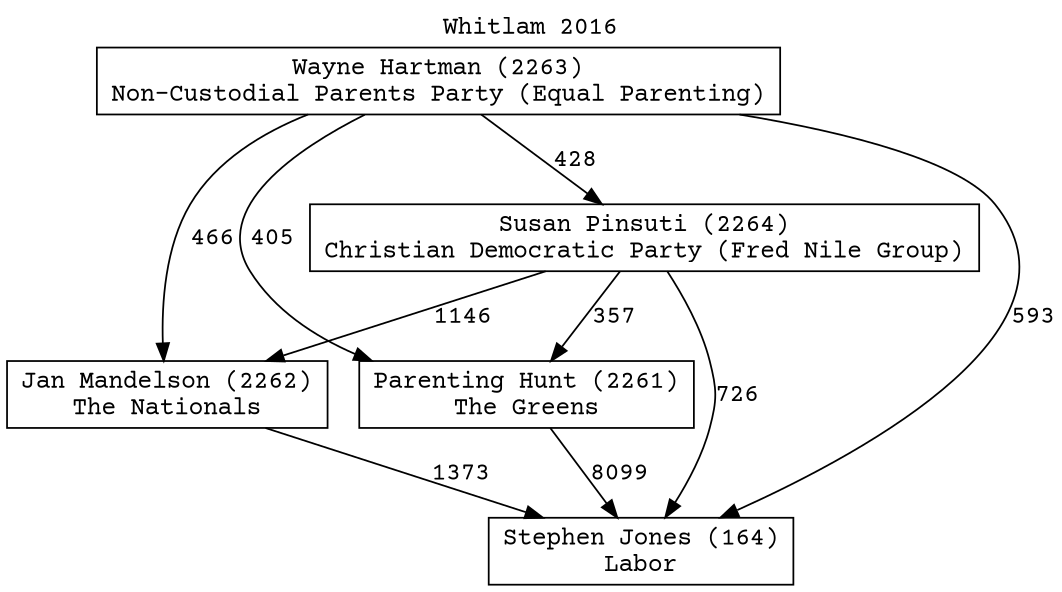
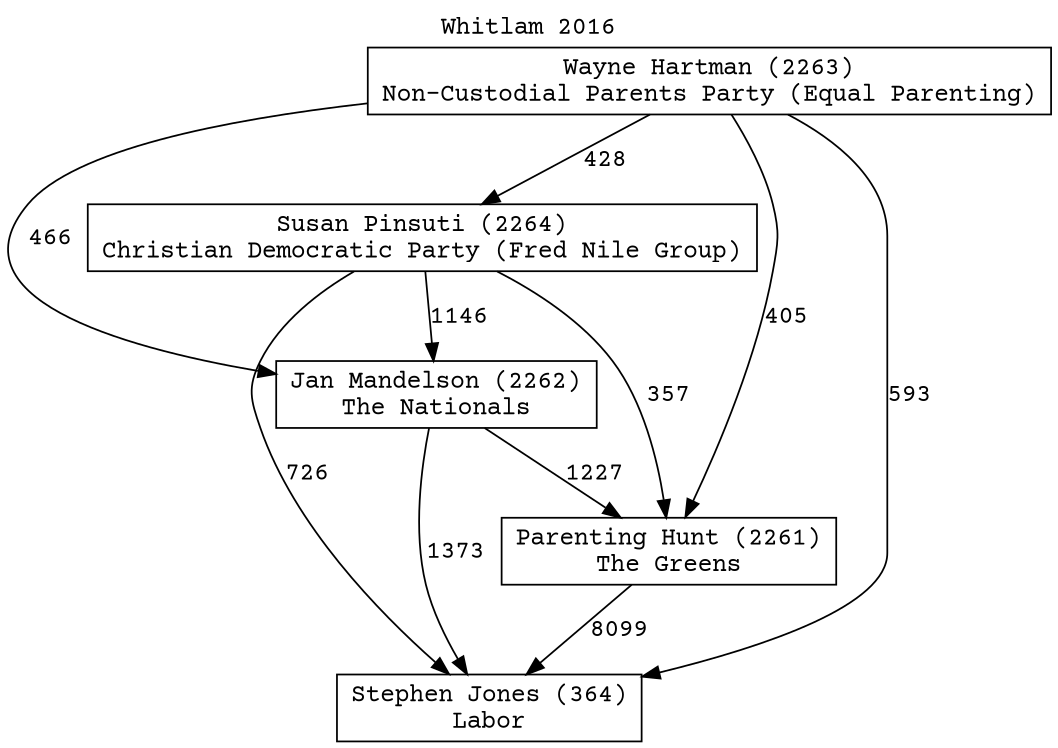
edge "Jan Mandelson (2262) The Nationals" -> "Parenting Hunt (2261) The Greens": added, label "1227"
node "Stephen Jones (164) Labor": label "Stephen Jones (164) Labor" -> "Stephen Jones (364) Labor"
